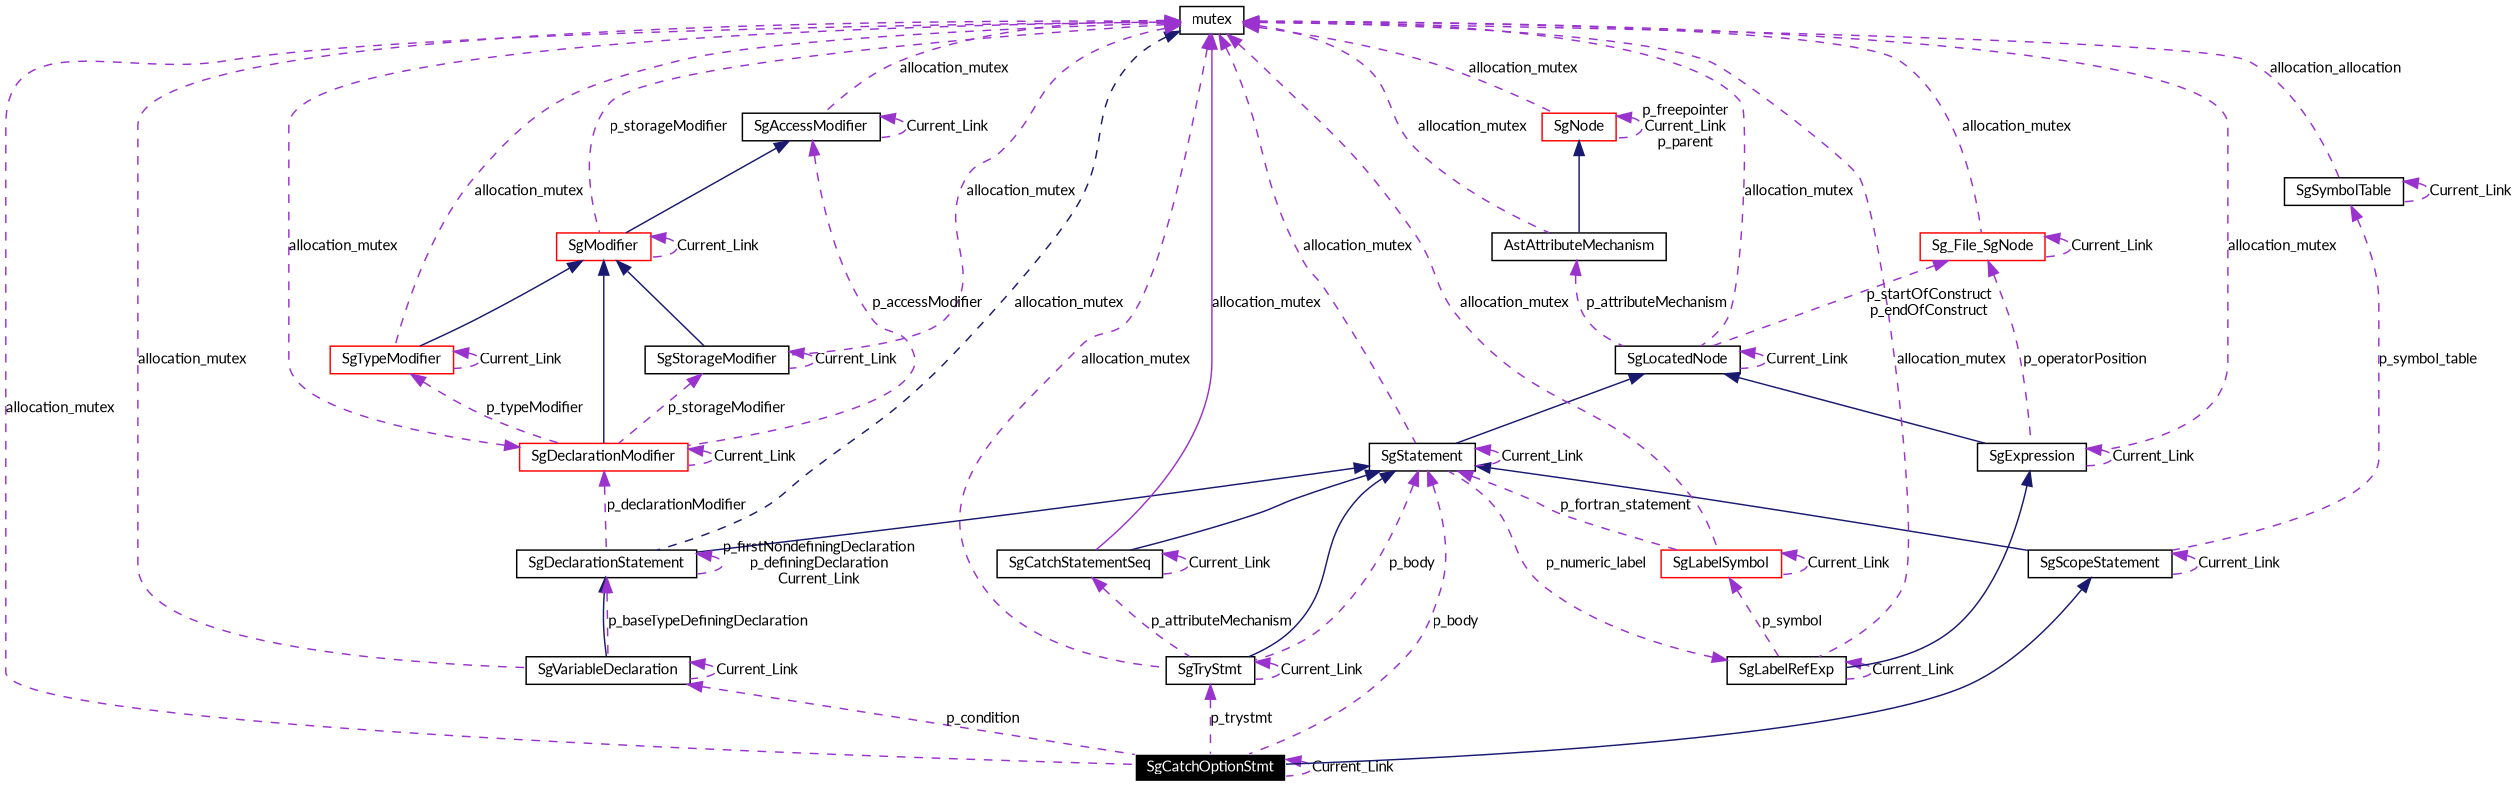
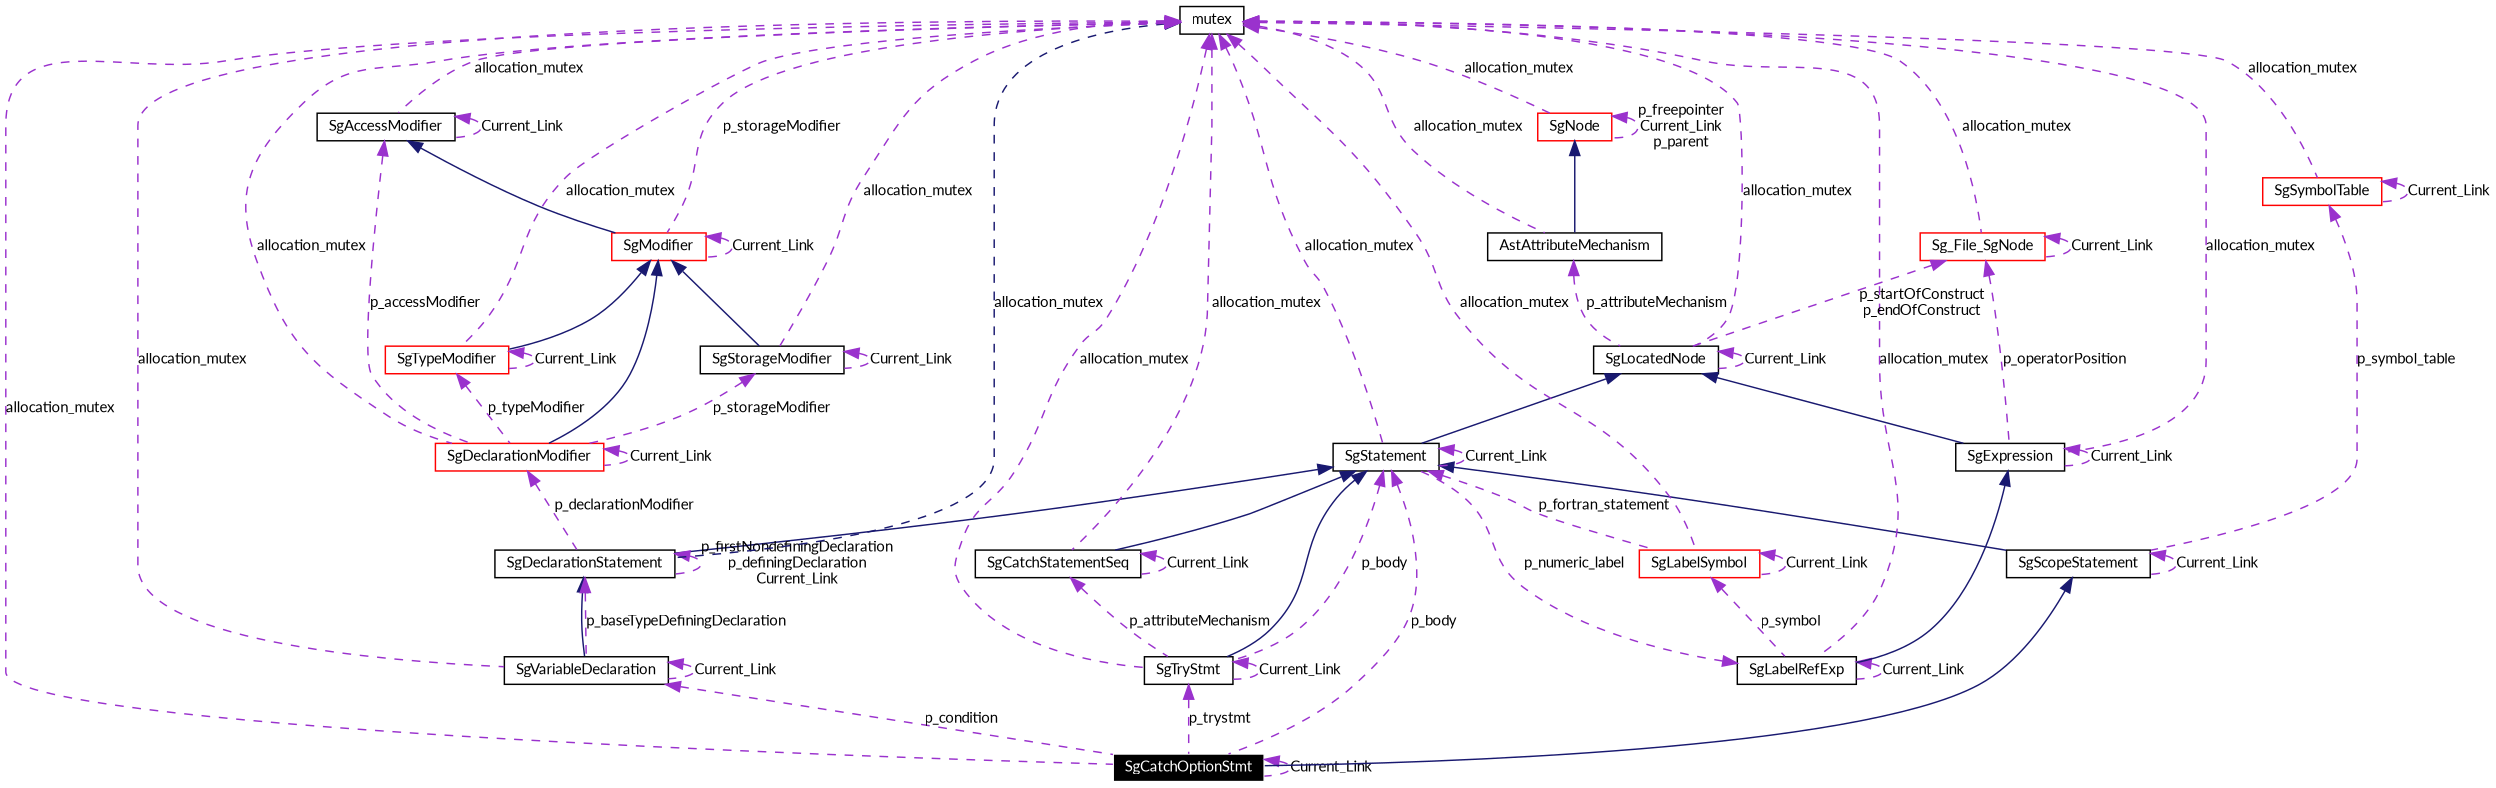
edge "mutex" -> "SgDeclarationModifier": reversed
edge "SgSymbolTable" -> "mutex": label "allocation_allocation" -> "allocation_mutex"
node "SgSymbolTable": color black -> red
edge "SgCatchStatementSeq" -> "mutex": style solid -> dashed
